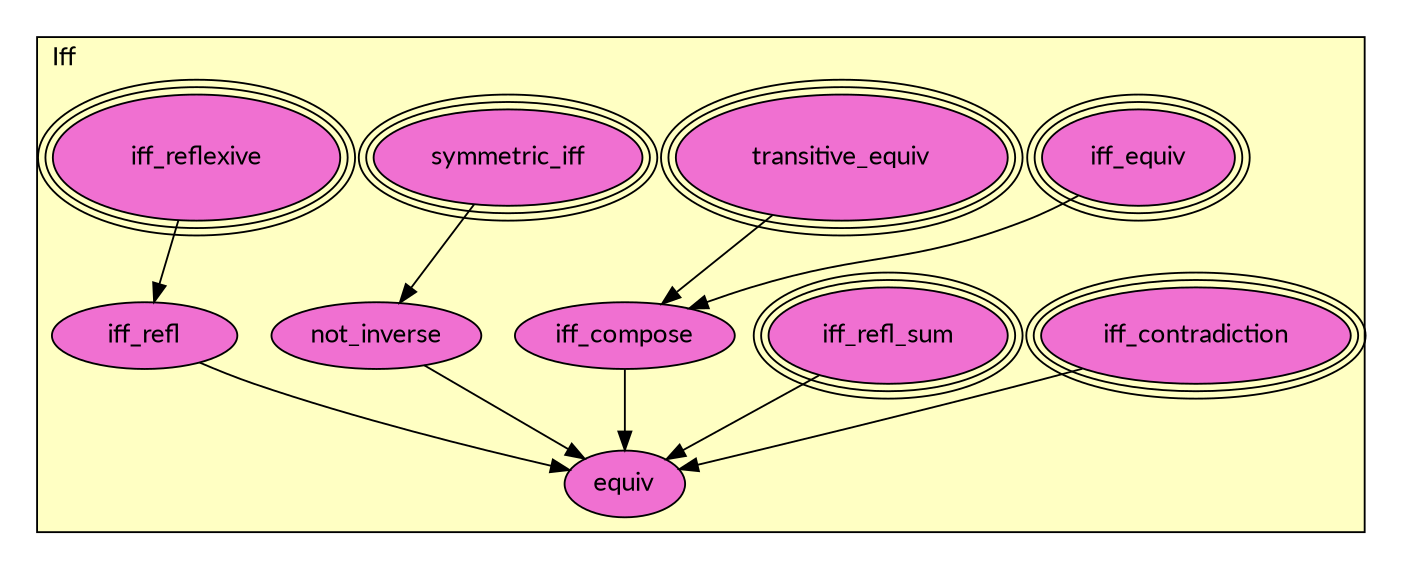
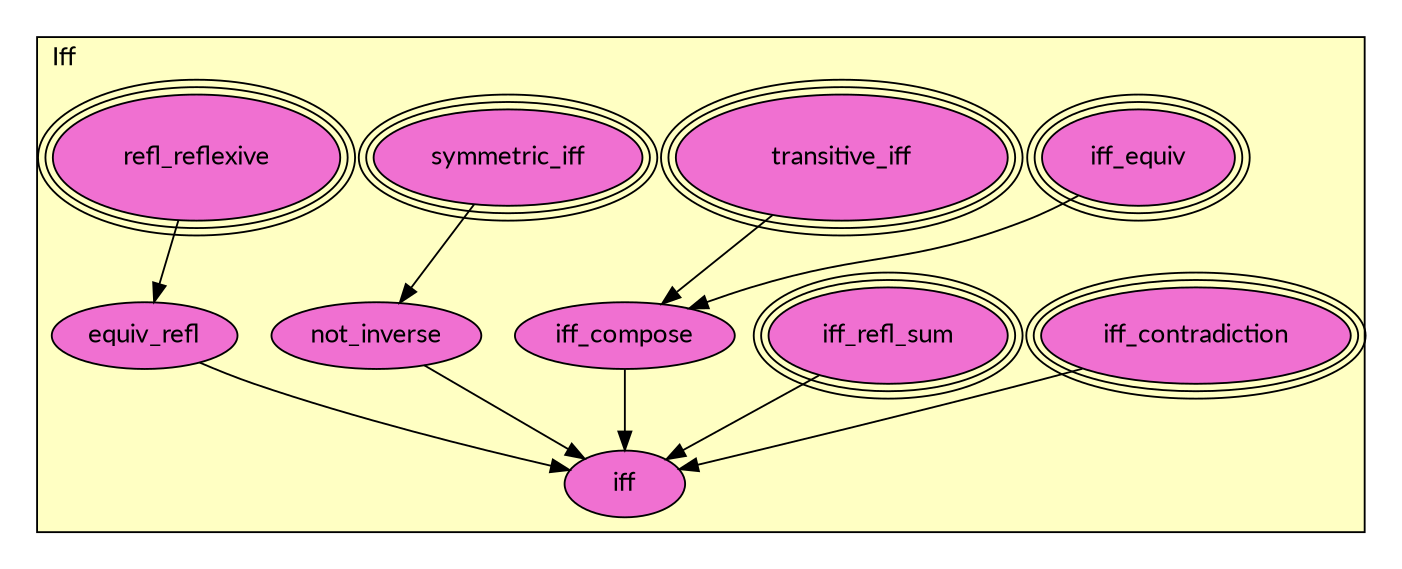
node "iff_reflexive": label "iff_reflexive" -> "refl_reflexive"
node "transitive_equiv": label "transitive_equiv" -> "transitive_iff"
node "iff_refl": label "iff_refl" -> "equiv_refl"
node "equiv": label "equiv" -> "iff"
